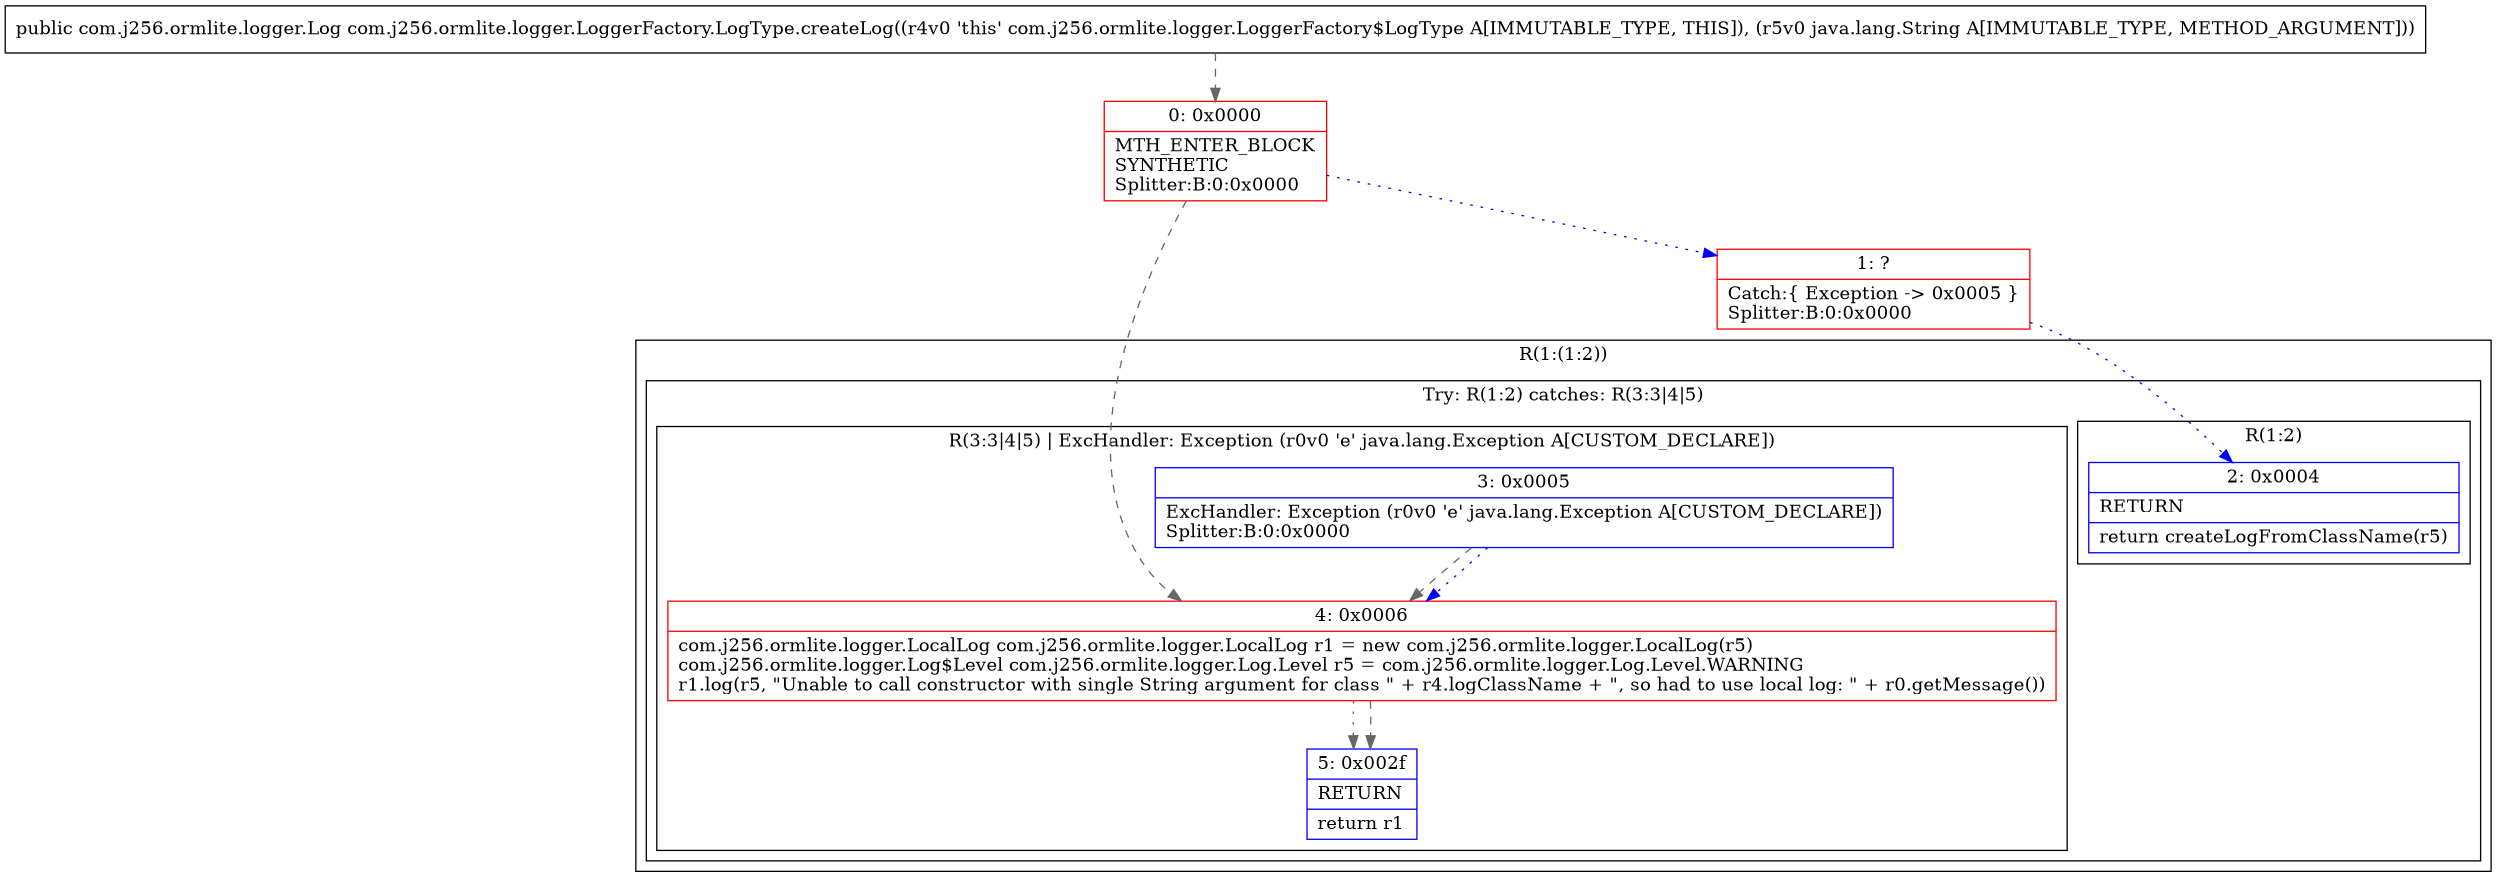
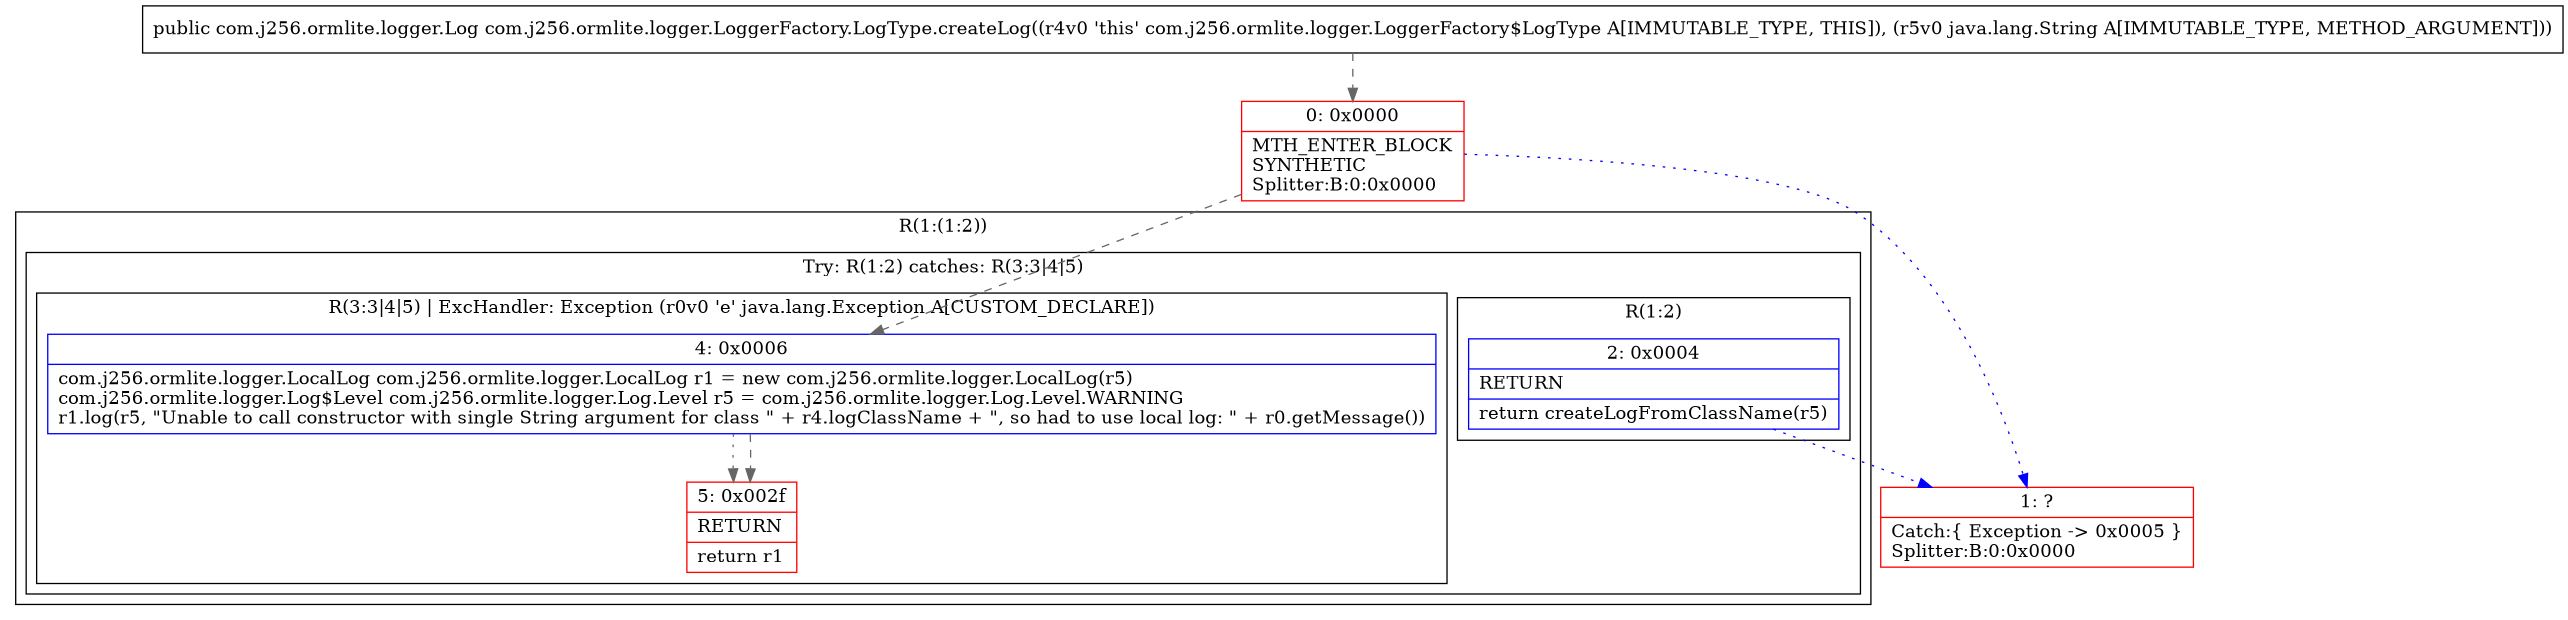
edge "1: ?" -> "2: 0x0004": reversed
node "3: 0x0005": removed
node "4: 0x0006": color red -> blue
node "5: 0x002f": color blue -> red
